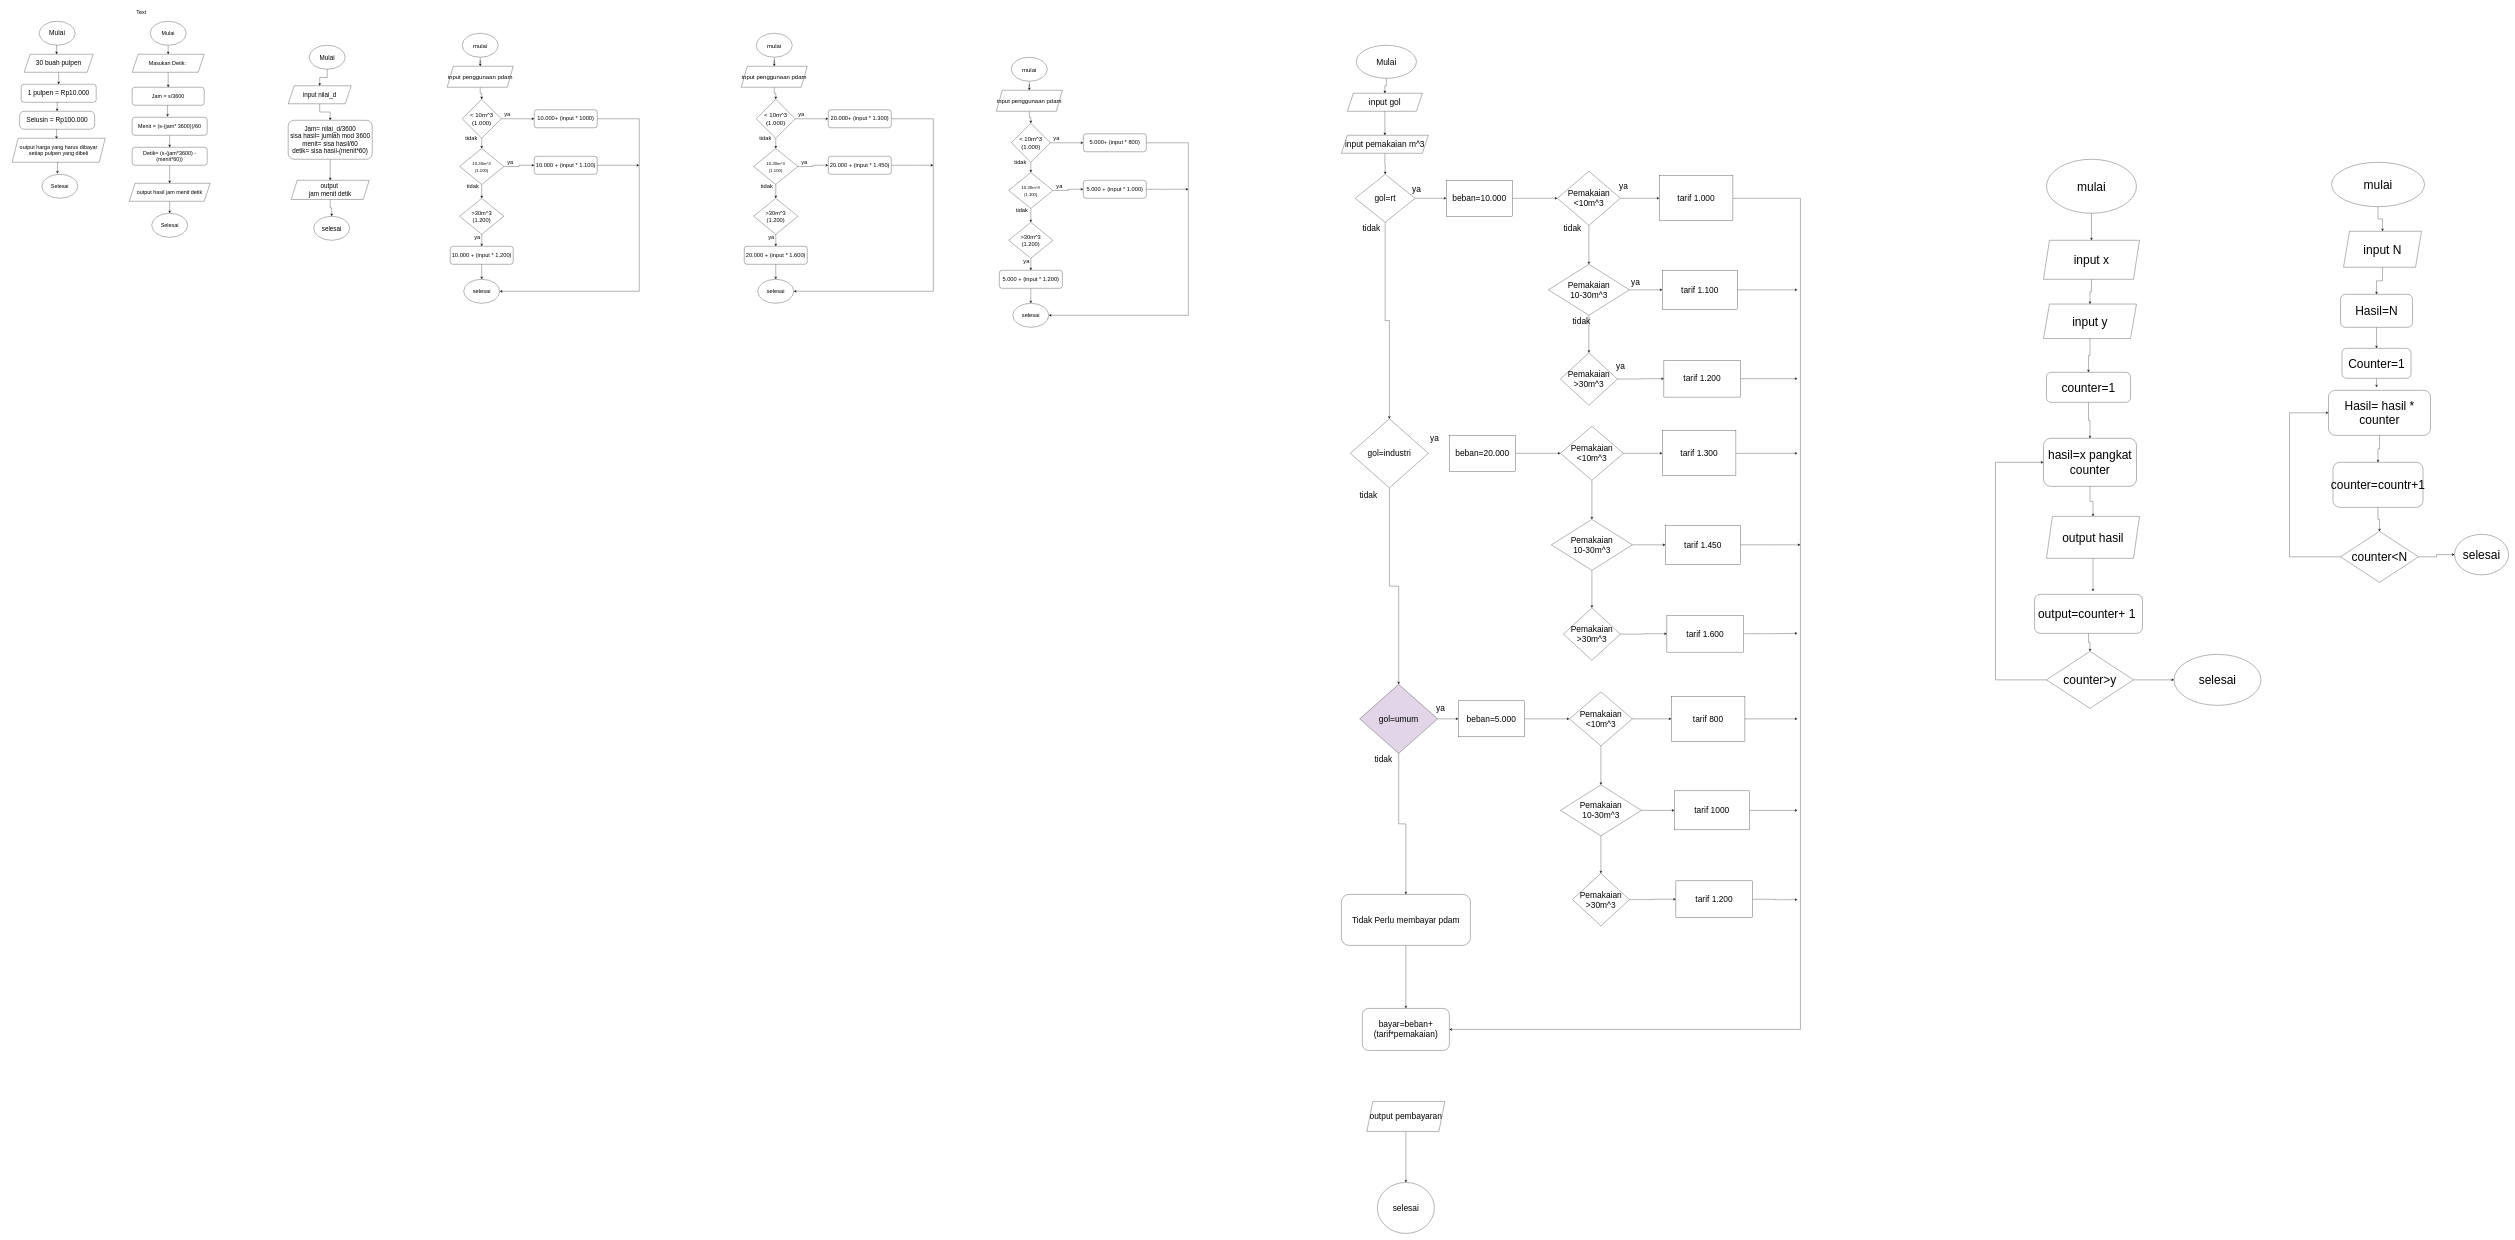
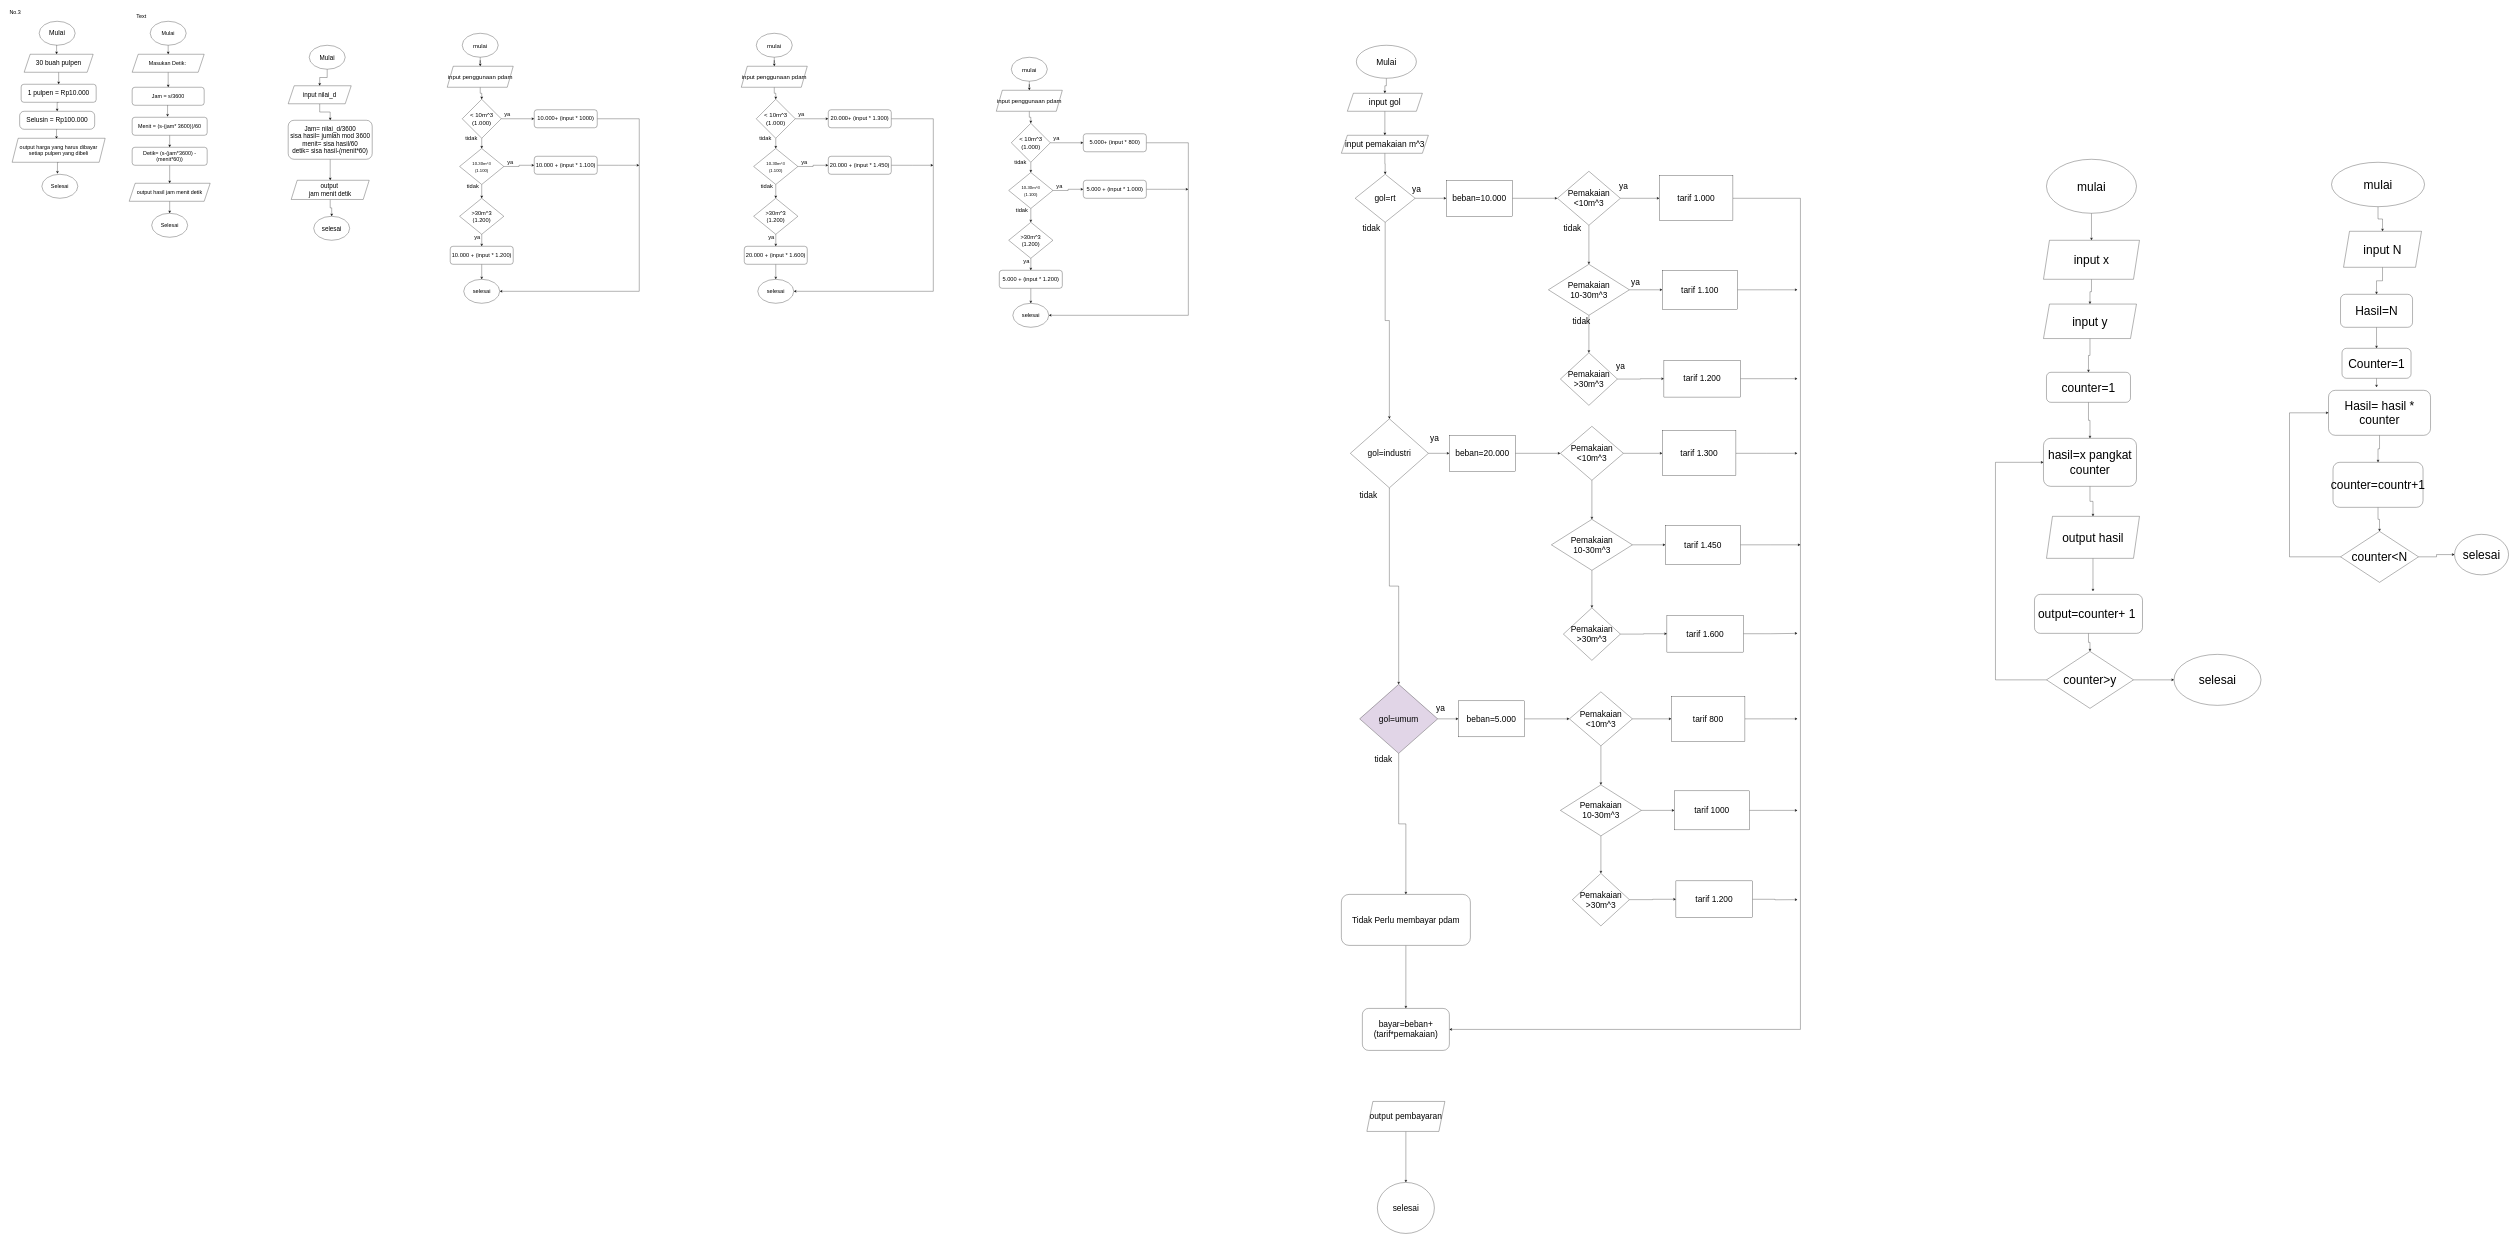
node "No.3": added
node "Text": moved (141, 12) -> (141, 17)
edge "gol=industri" -> "beban=20.000": added
